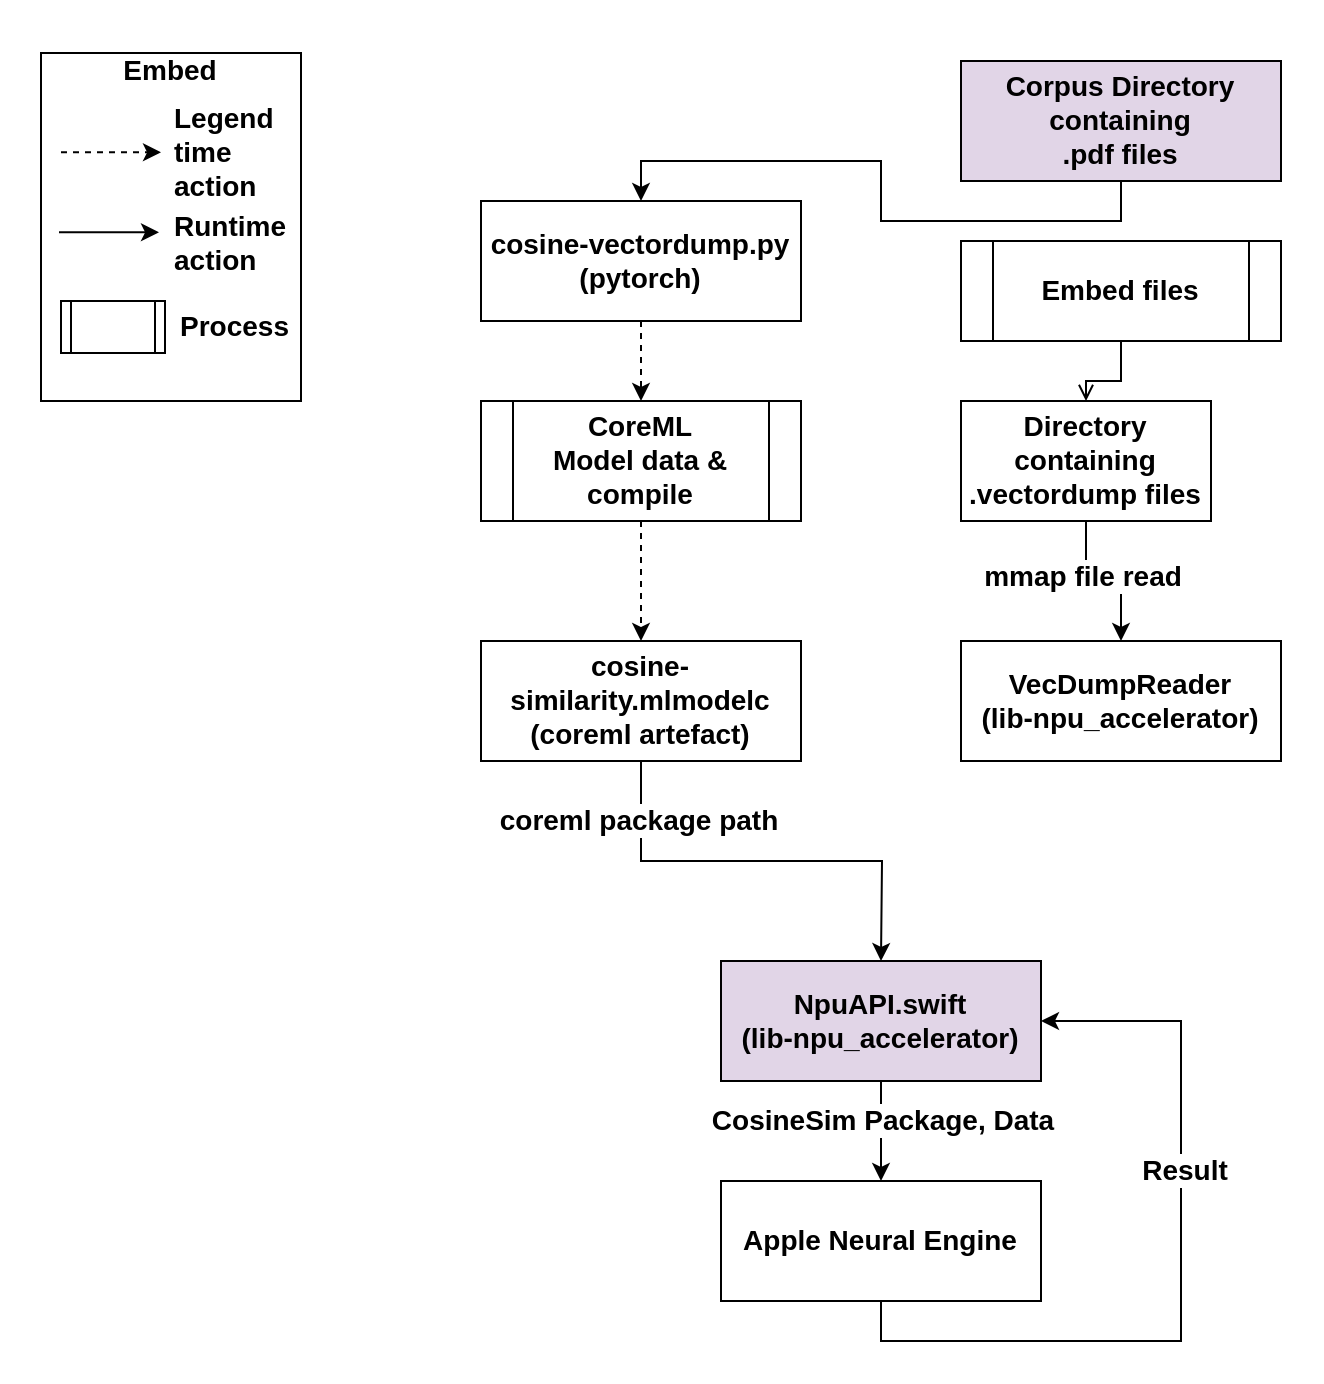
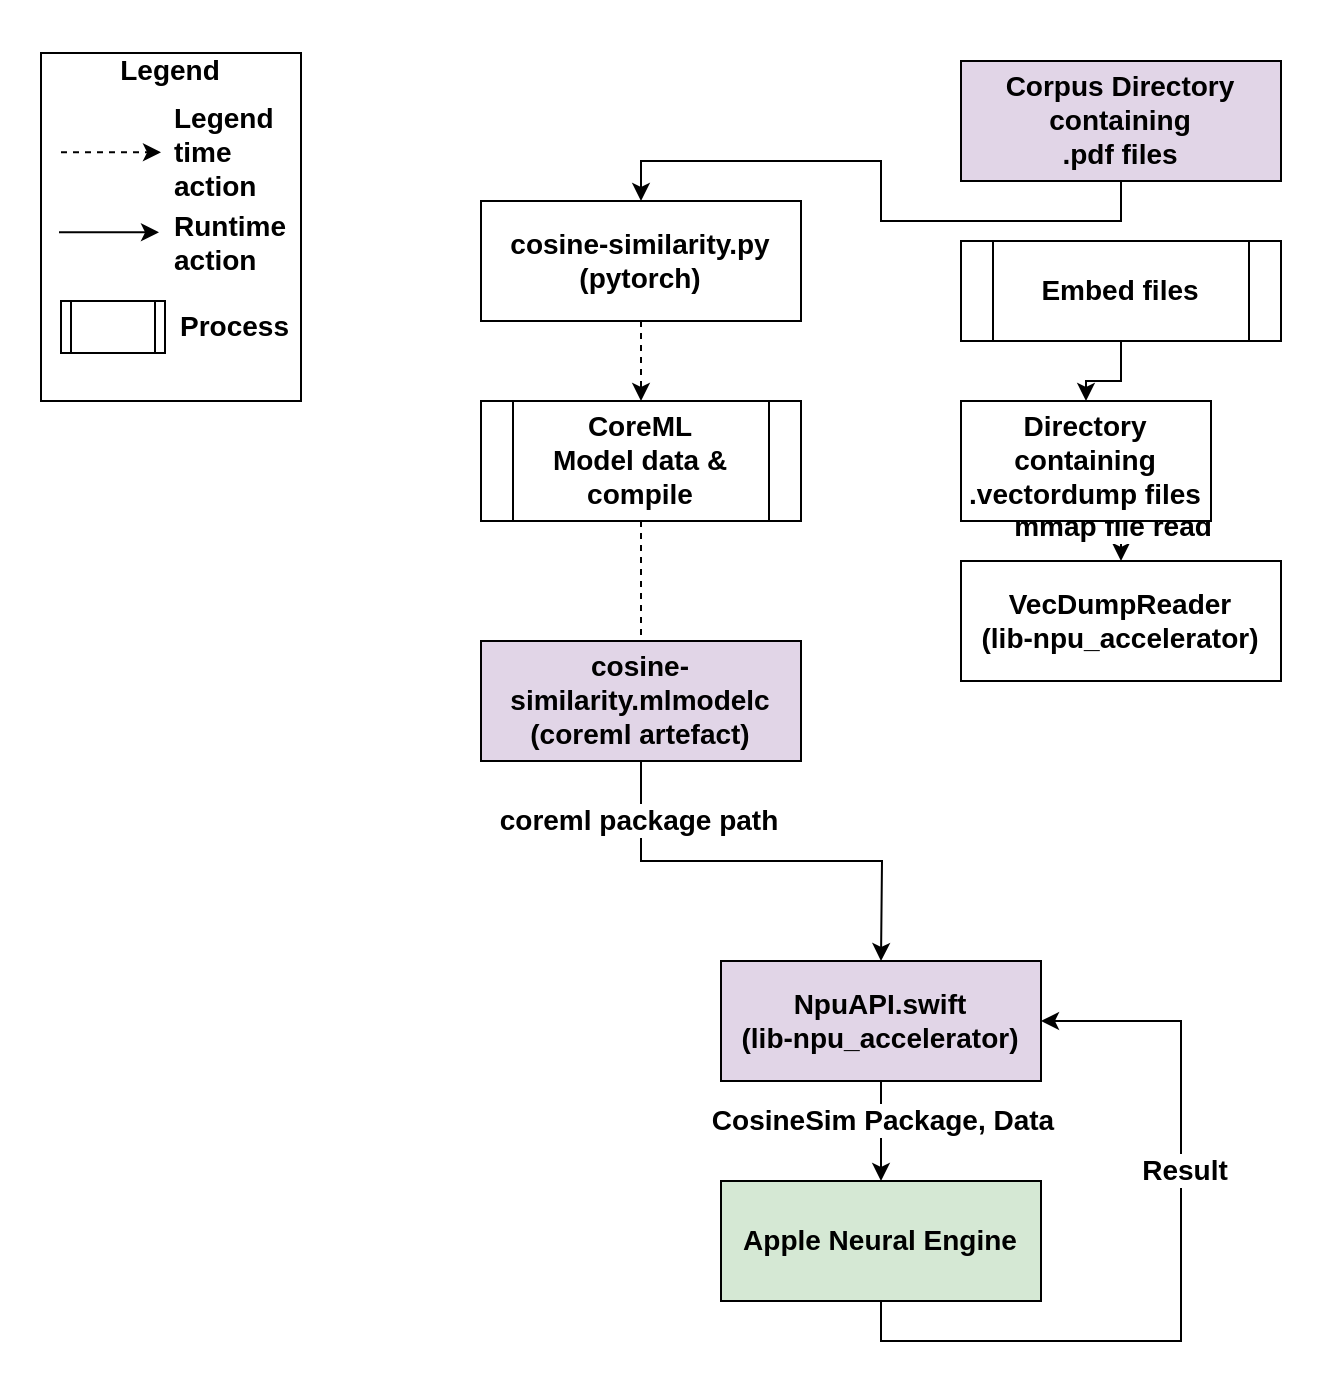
node "Embed": label "Embed" -> "Legend"
node "cosine-vectordump.py (pytorch)": label "cosine-vectordump.py (pytorch)" -> "cosine-similarity.py (pytorch)"
edge "Embed files" -> "Directory containing .vectordump files": arrowhead open -> classic
edge "CoreML Model data & compile" -> "cosine-similarity.mlmodelc (coreml artefact)": arrowhead classic -> none
node "cosine-similarity.mlmodelc (coreml artefact)": fillcolor #ffffff -> #e1d5e7
node "VecDumpReader (lib-npu_accelerator)": moved (1121, 701) -> (1121, 621)
node "Apple Neural Engine": fillcolor #ffffff -> #d5e8d4
